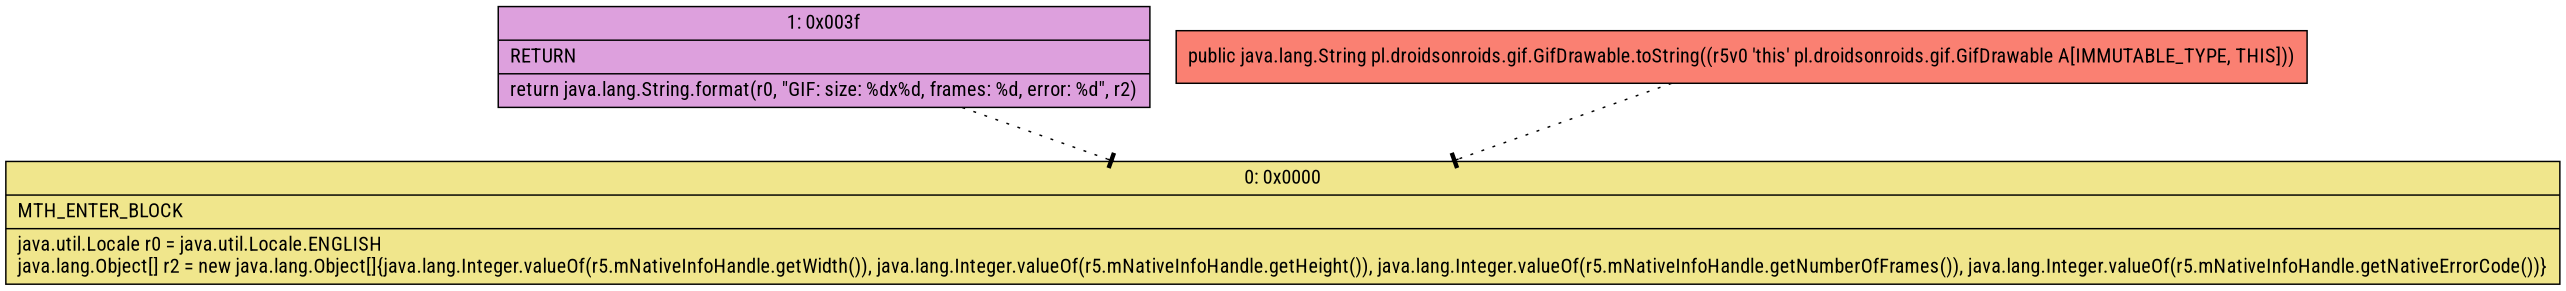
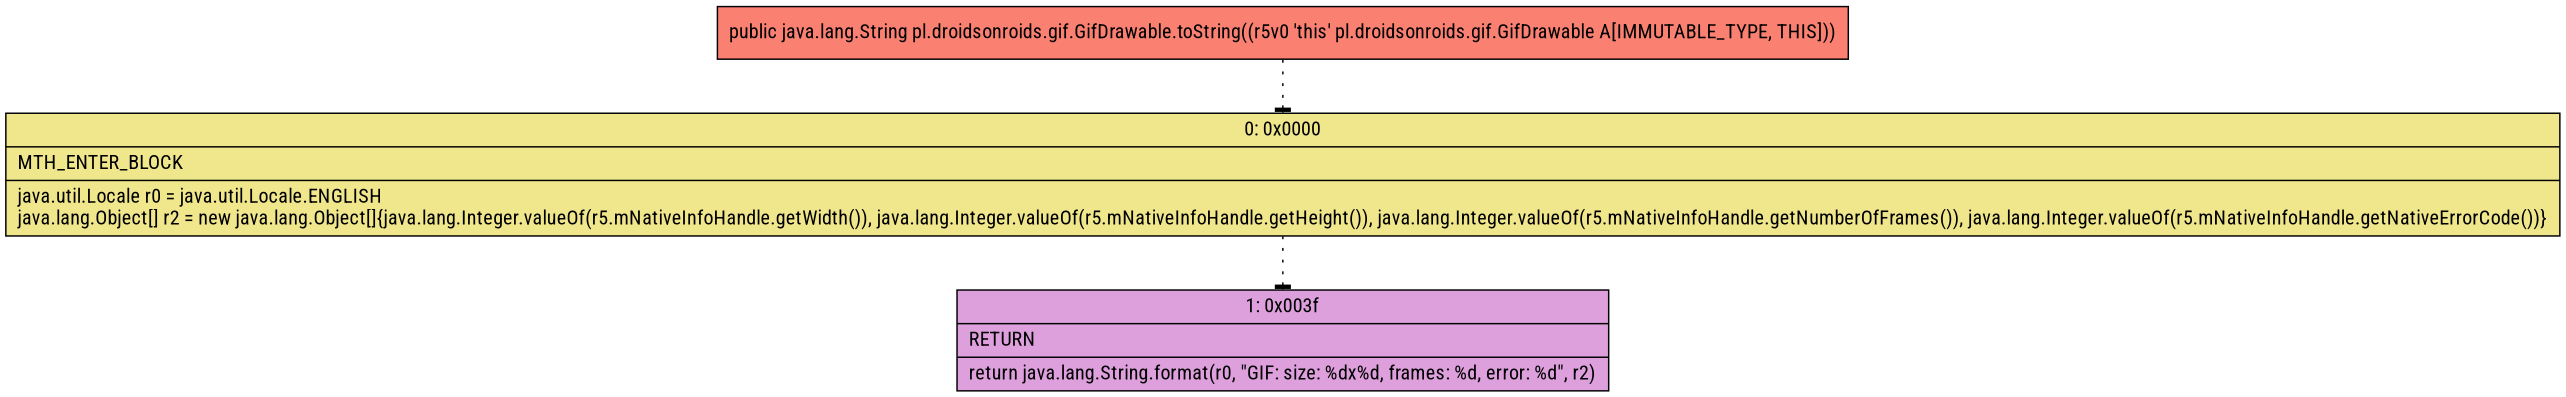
edge "1: 0x003f" -> "0: 0x0000": reversed
